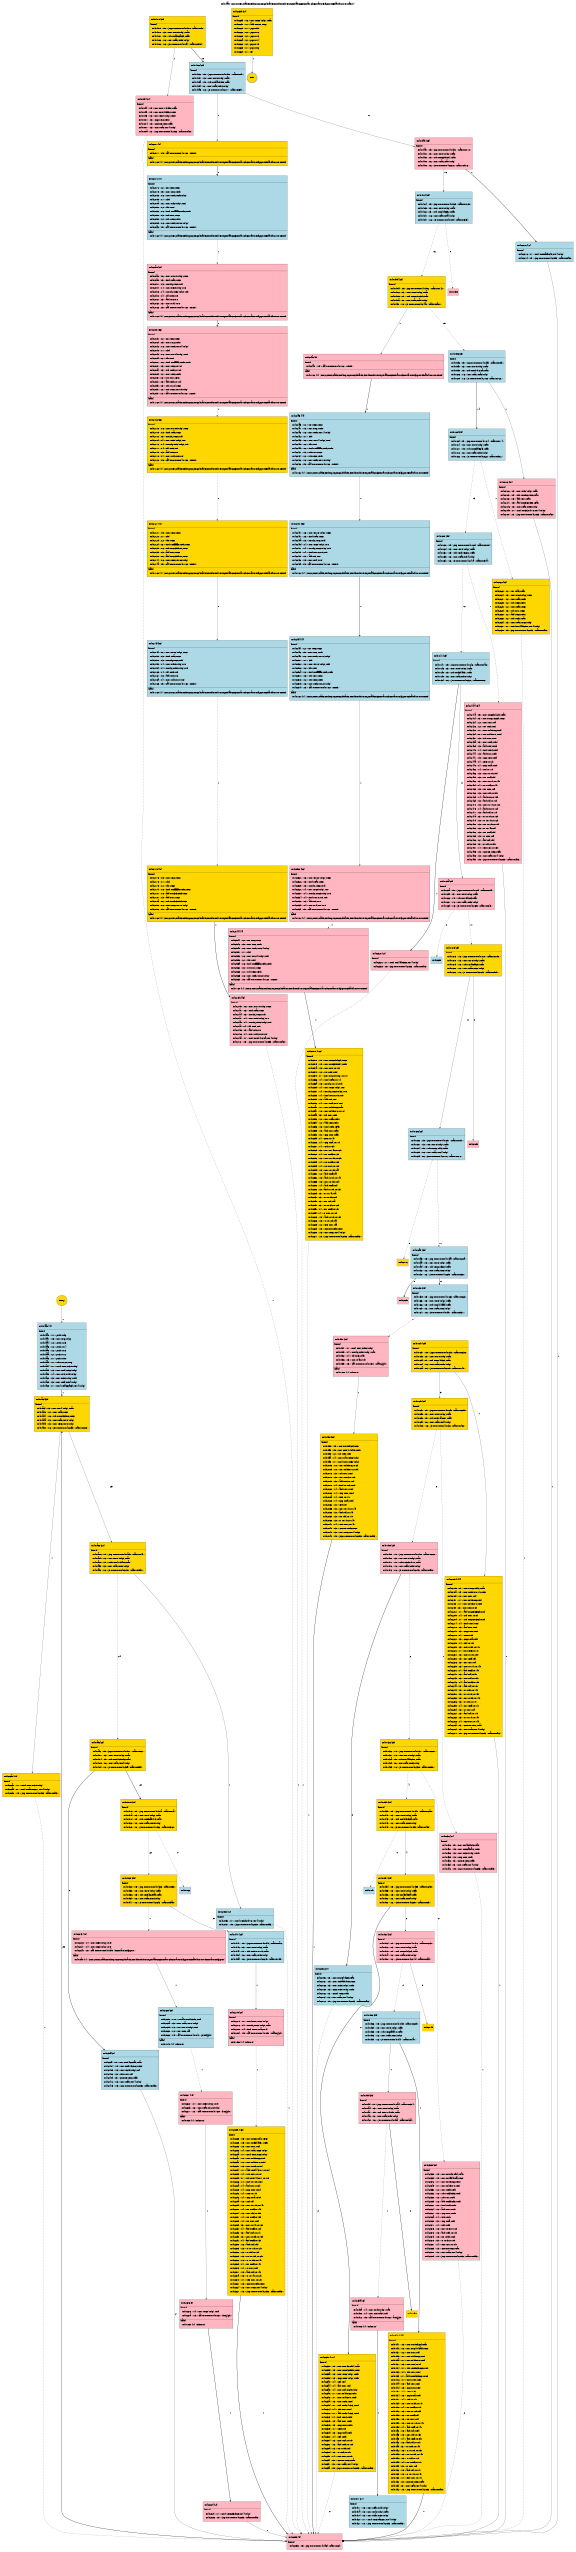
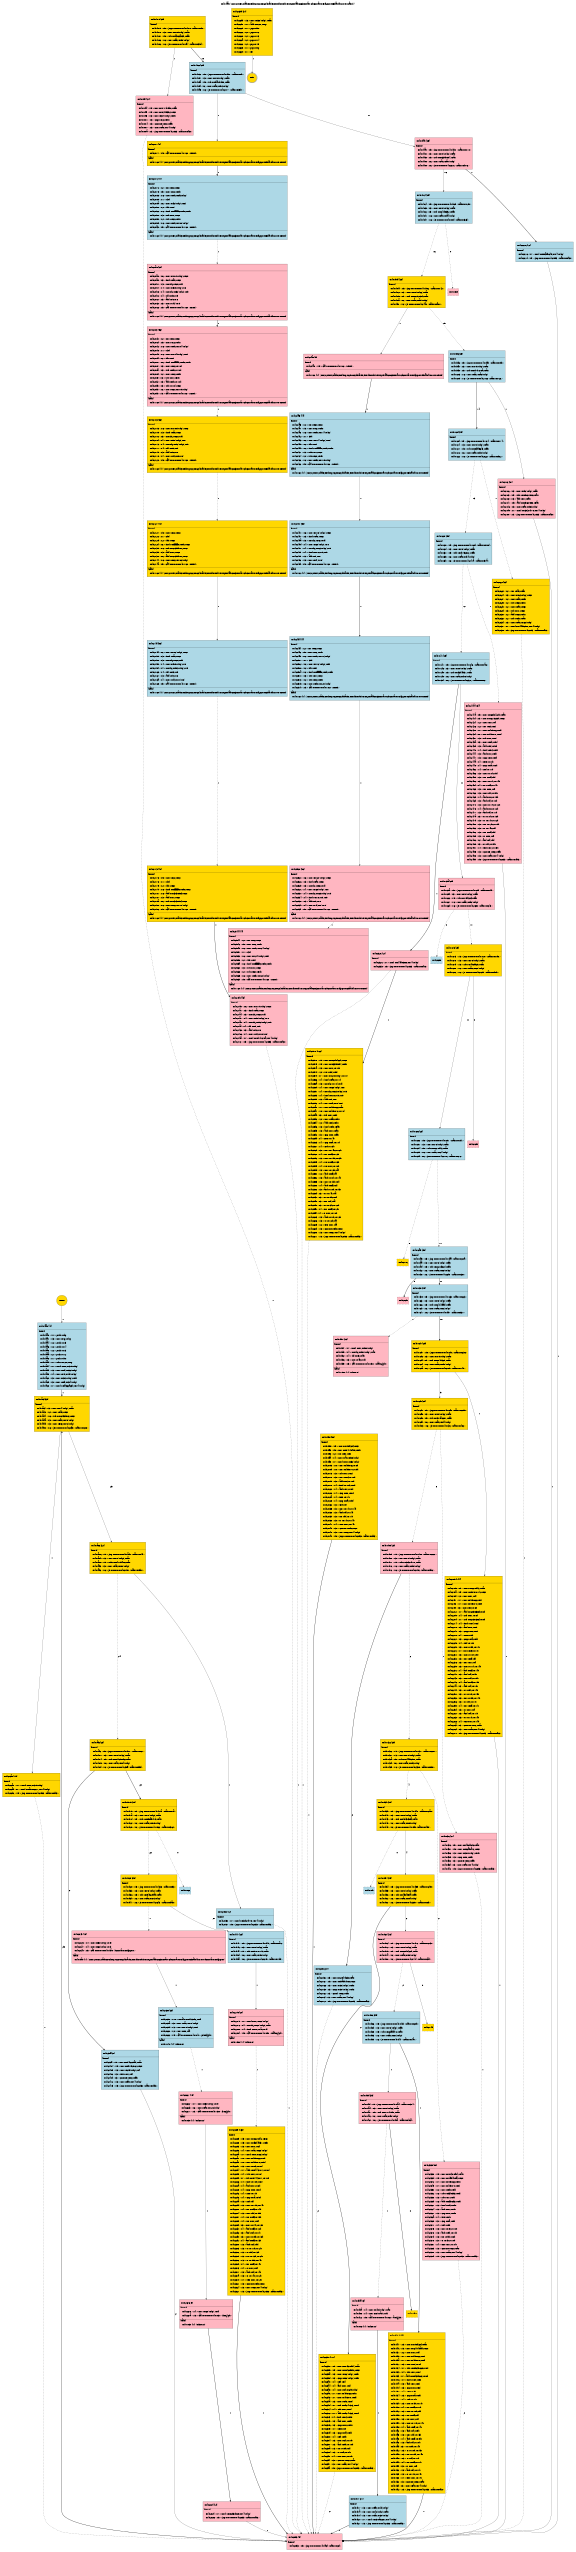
edge "0x402544 [44]" -> "0x402570 [166]": now "0x40232c [12]" -> "0x402570 [166]"
node "Entry": label "Entry" -> "Users"
edge "0x401cbe [25]" -> "0x401cd7 [25]": added, label "10"
edge "0x401fd7 [23]" -> "0x401fee [98]": removed, label "1"
edge "0x401f17 [21]" -> "0x402853 [5]": added, label "1"
